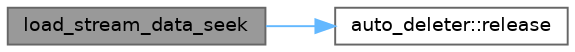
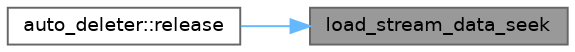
edge "load_stream_data_seek" -> "auto_deleter::release": reversed
